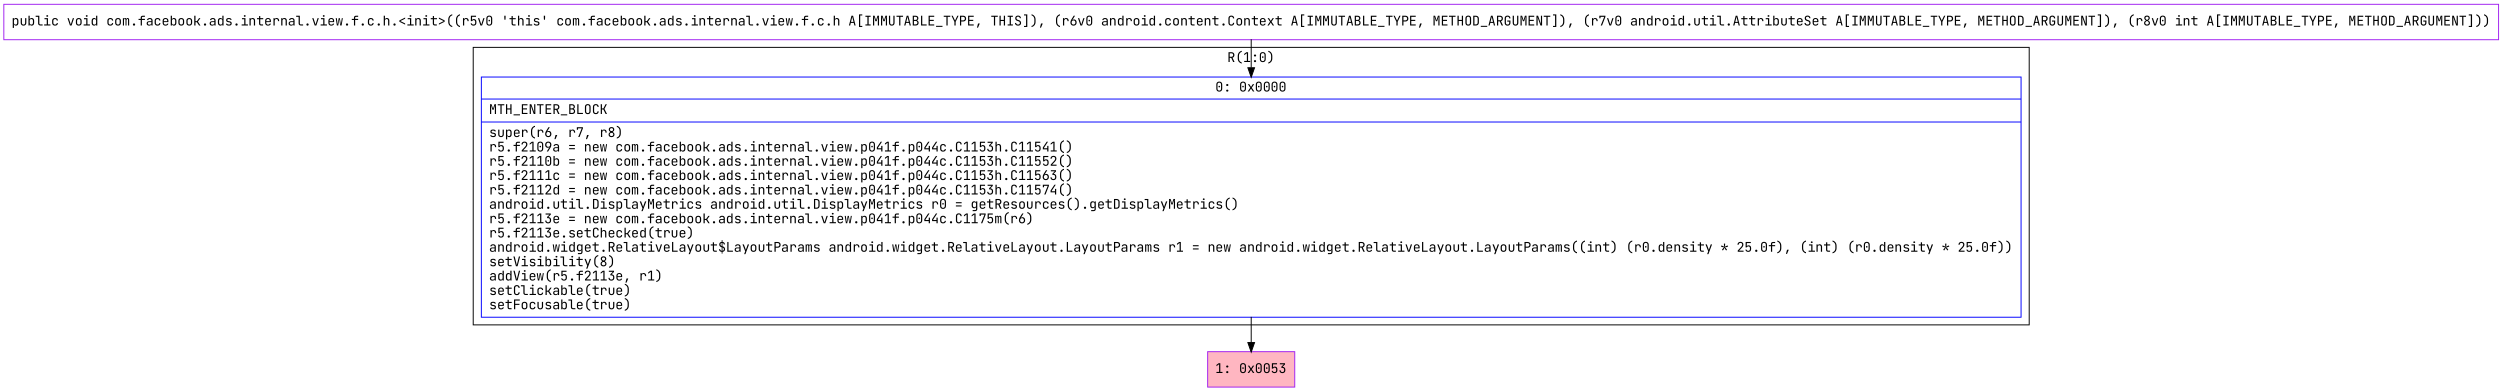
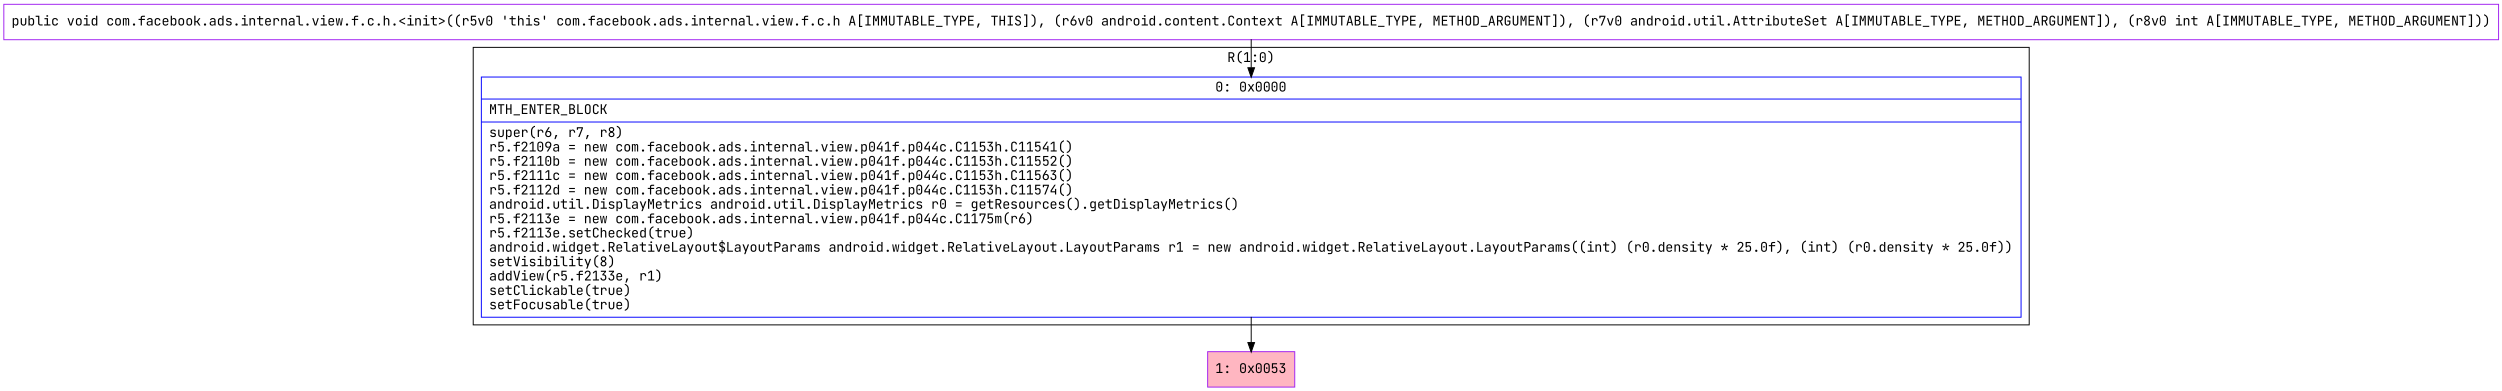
node "0: 0x0000": text "addView(r5.f2113e, r1)" -> "addView(r5.f2133e, r1)"
